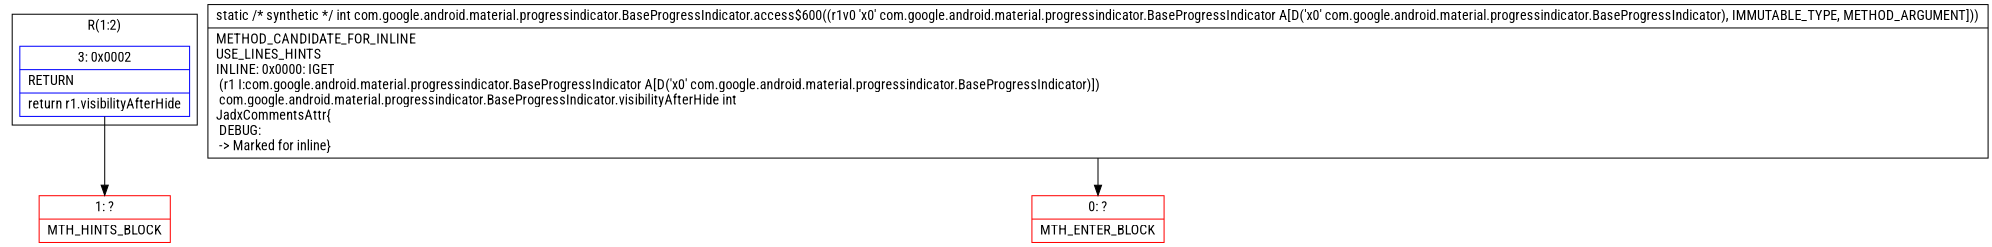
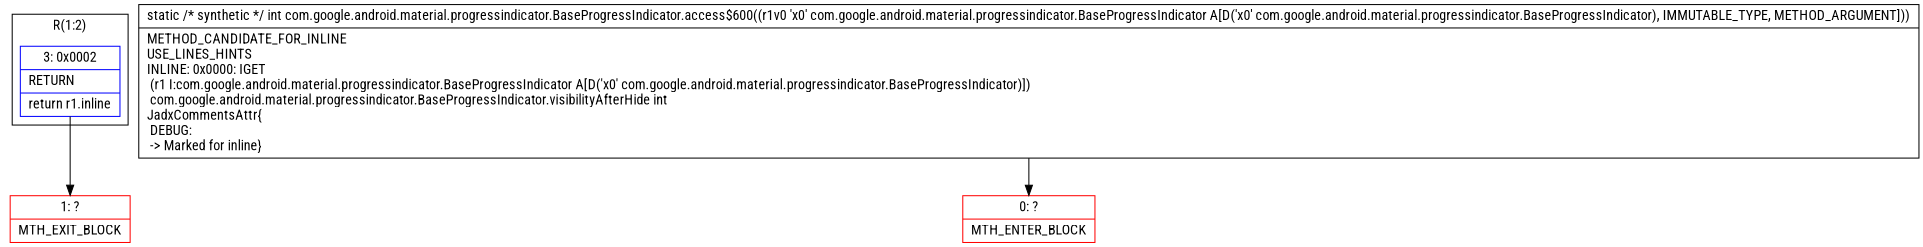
node "3: 0x0002": text "return r1.visibilityAfterHide" -> "return r1.inline"
node "1: ?": text "MTH_HINTS_BLOCK" -> "MTH_EXIT_BLOCK"
